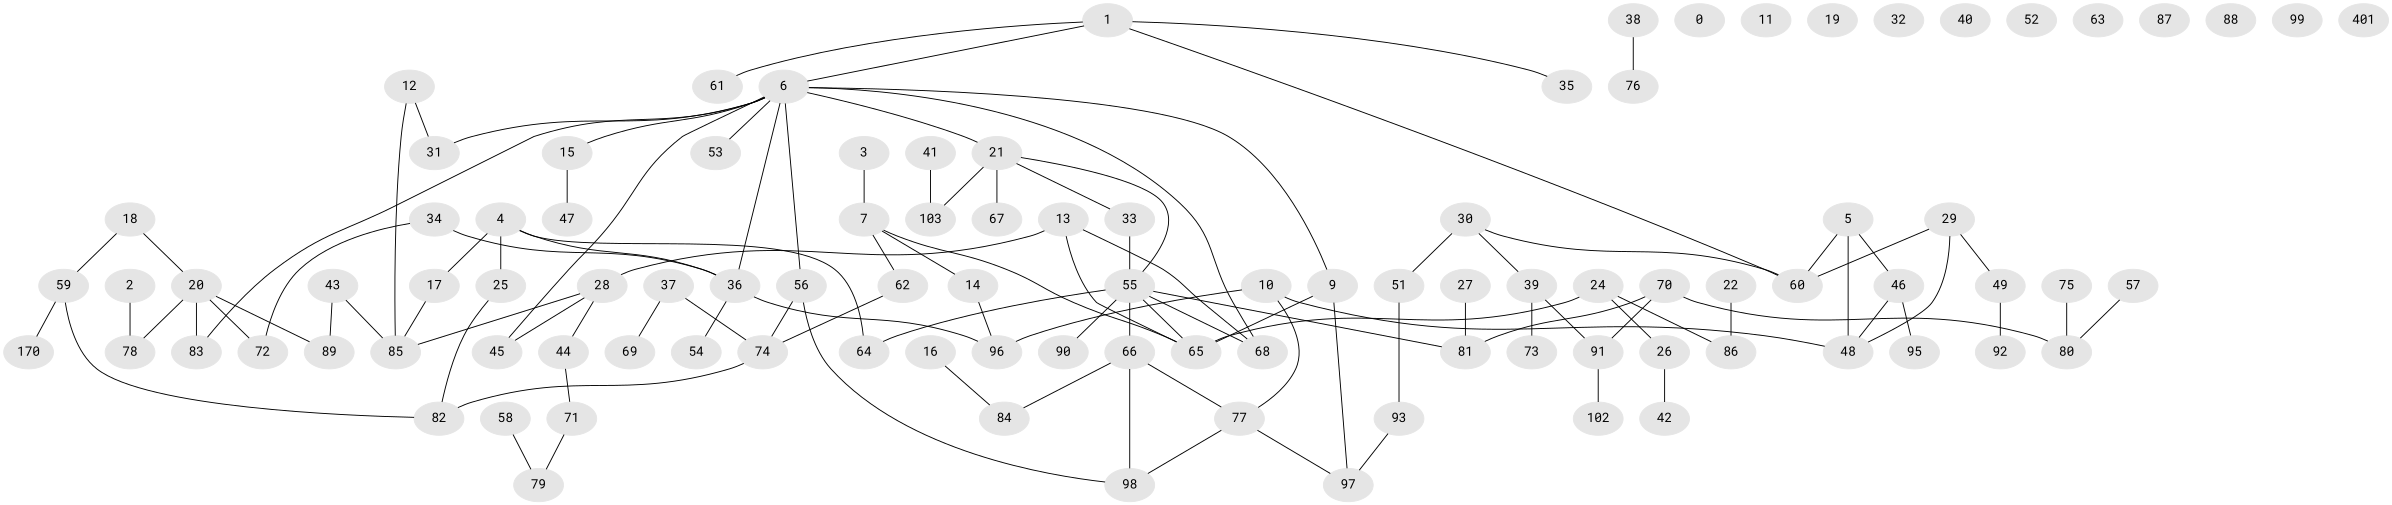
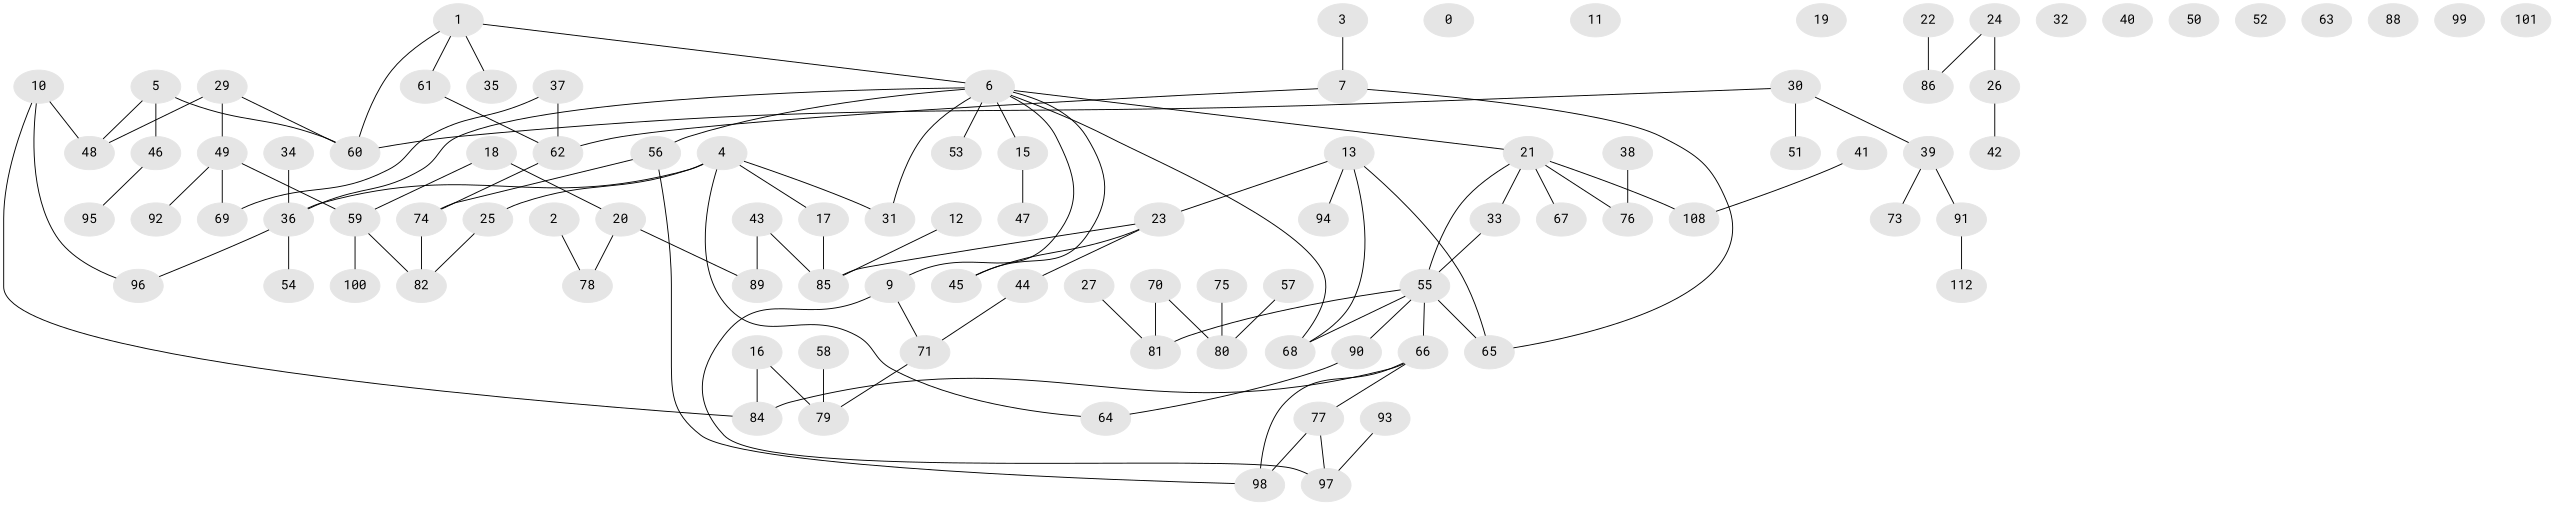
node "87": removed
node "50": added
node "401": label "401" -> "101"
edge "12" -- "31": now "4" -- "31"
edge "61" -- "62": added
edge "49" -- "59": added
edge "49" -- "69": added
edge "21" -- "76": added
node "103": label "103" -> "108"
node "94": added
node "28": label "28" -> "23"
node "14": removed
edge "55" -- "64": now "90" -- "64"
edge "70" -- "91": removed
edge "9" -- "65": now "9" -- "71"
edge "24" -- "65": removed
edge "37" -- "74": now "37" -- "62"
edge "46" -- "48": removed
node "170": label "170" -> "100"
node "83": removed
node "72": removed
edge "51" -- "93": removed
edge "10" -- "77": now "10" -- "84"
edge "16" -- "79": added
node "102": label "102" -> "112"
